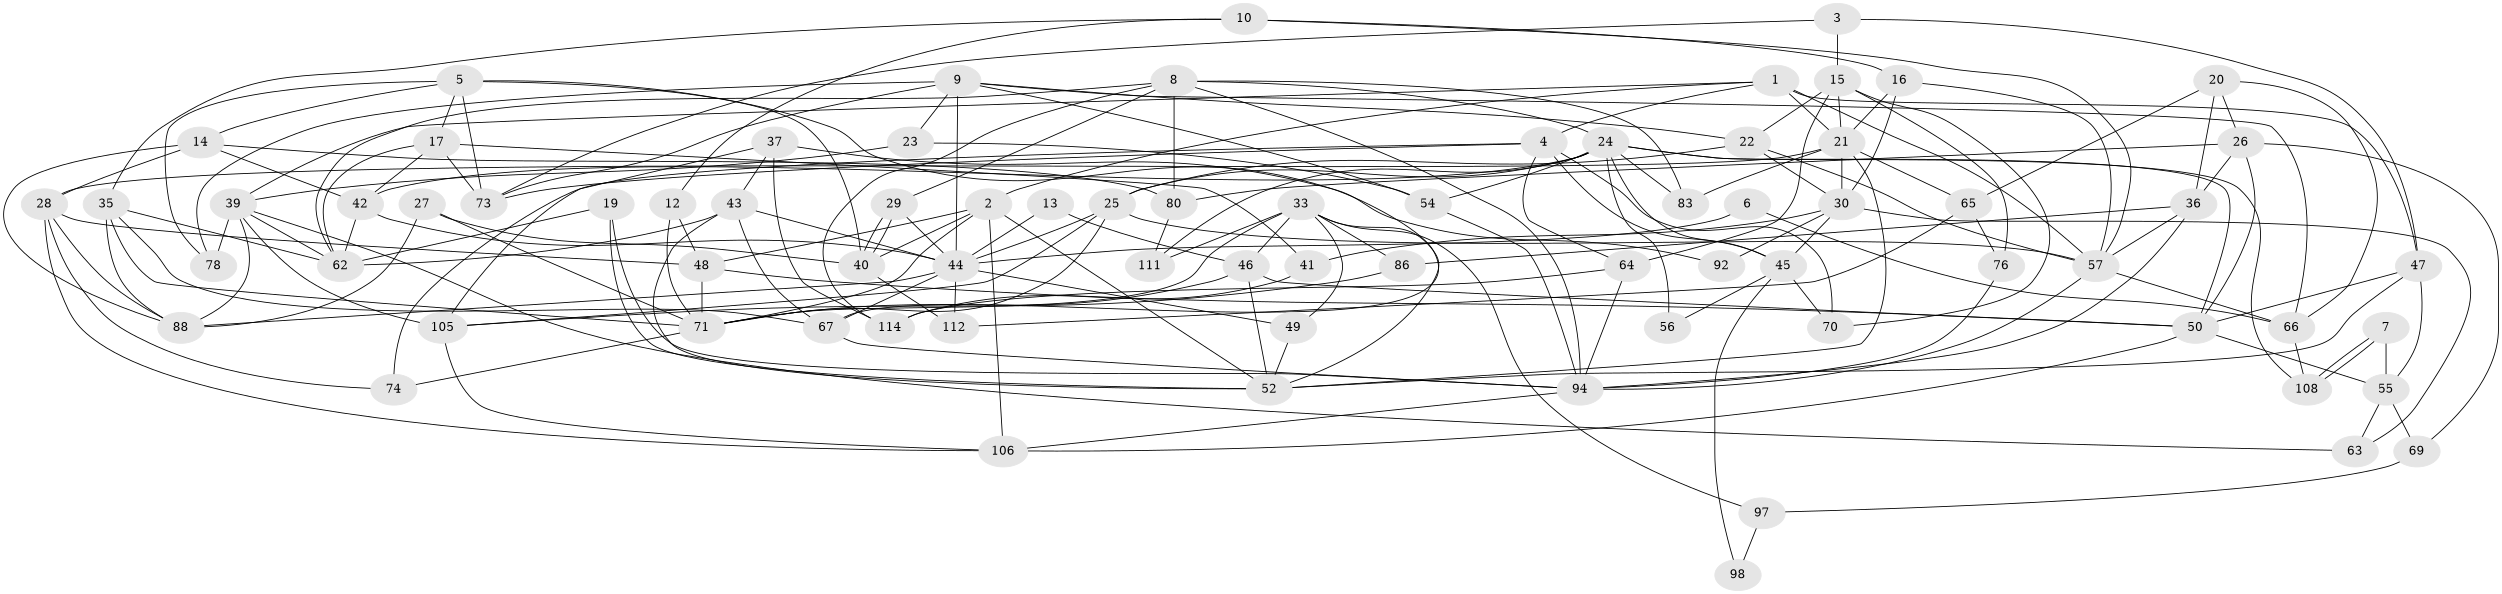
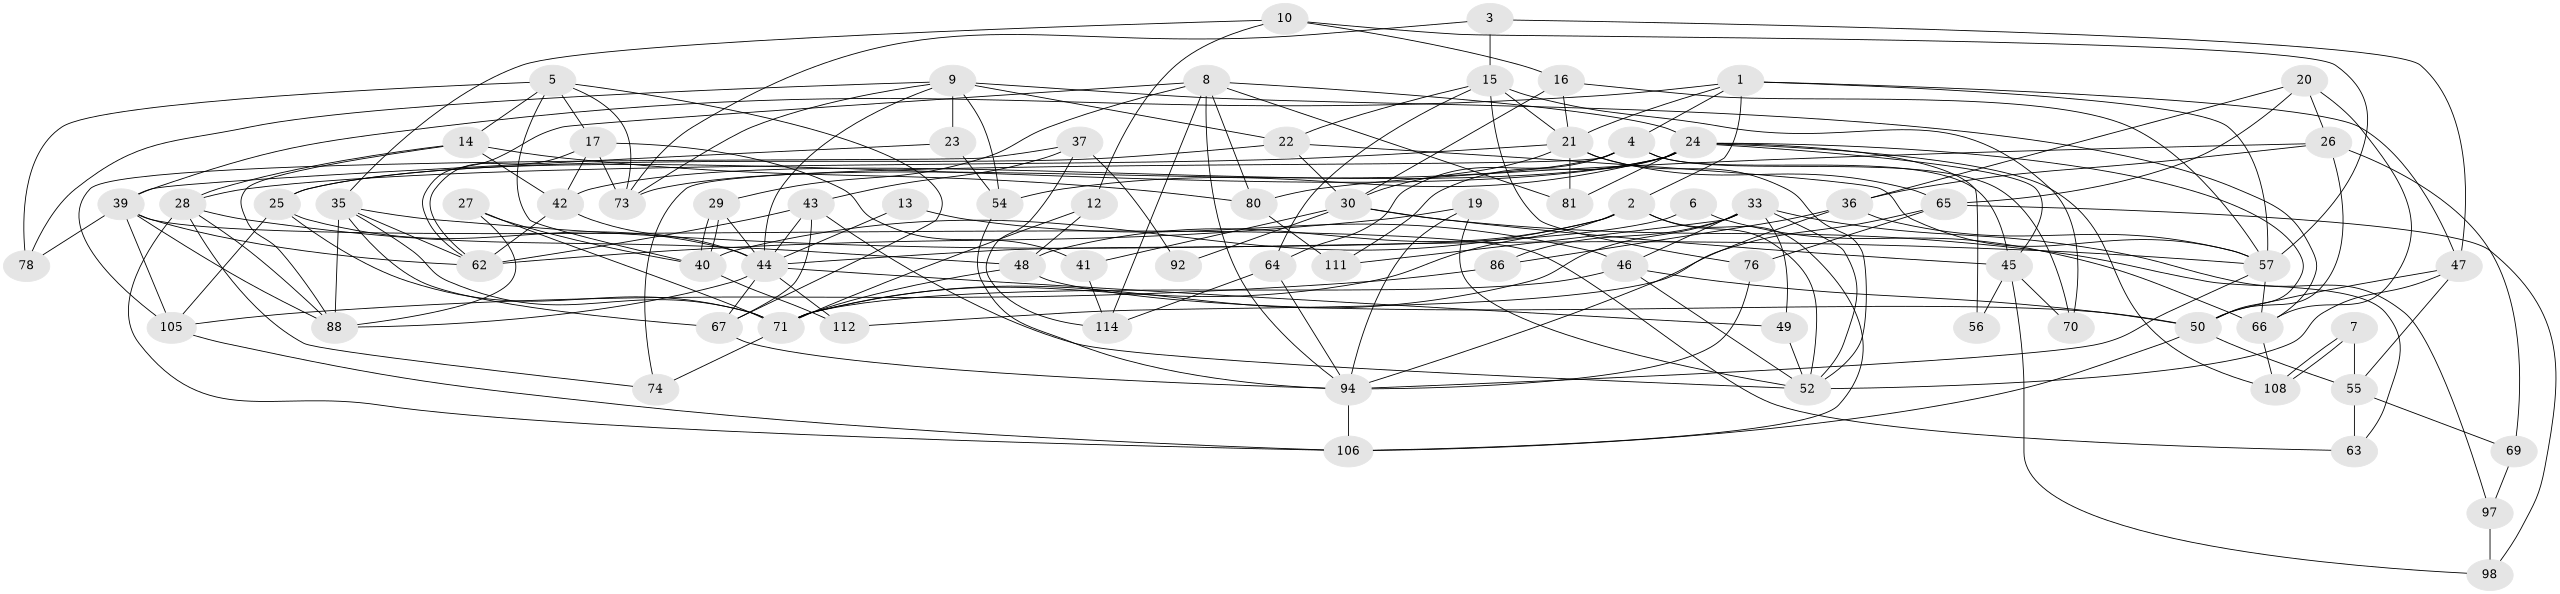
node "83": label "83" -> "81"
edge "65" -- "98": added
edge "25" -- "57": now "35" -- "57"
